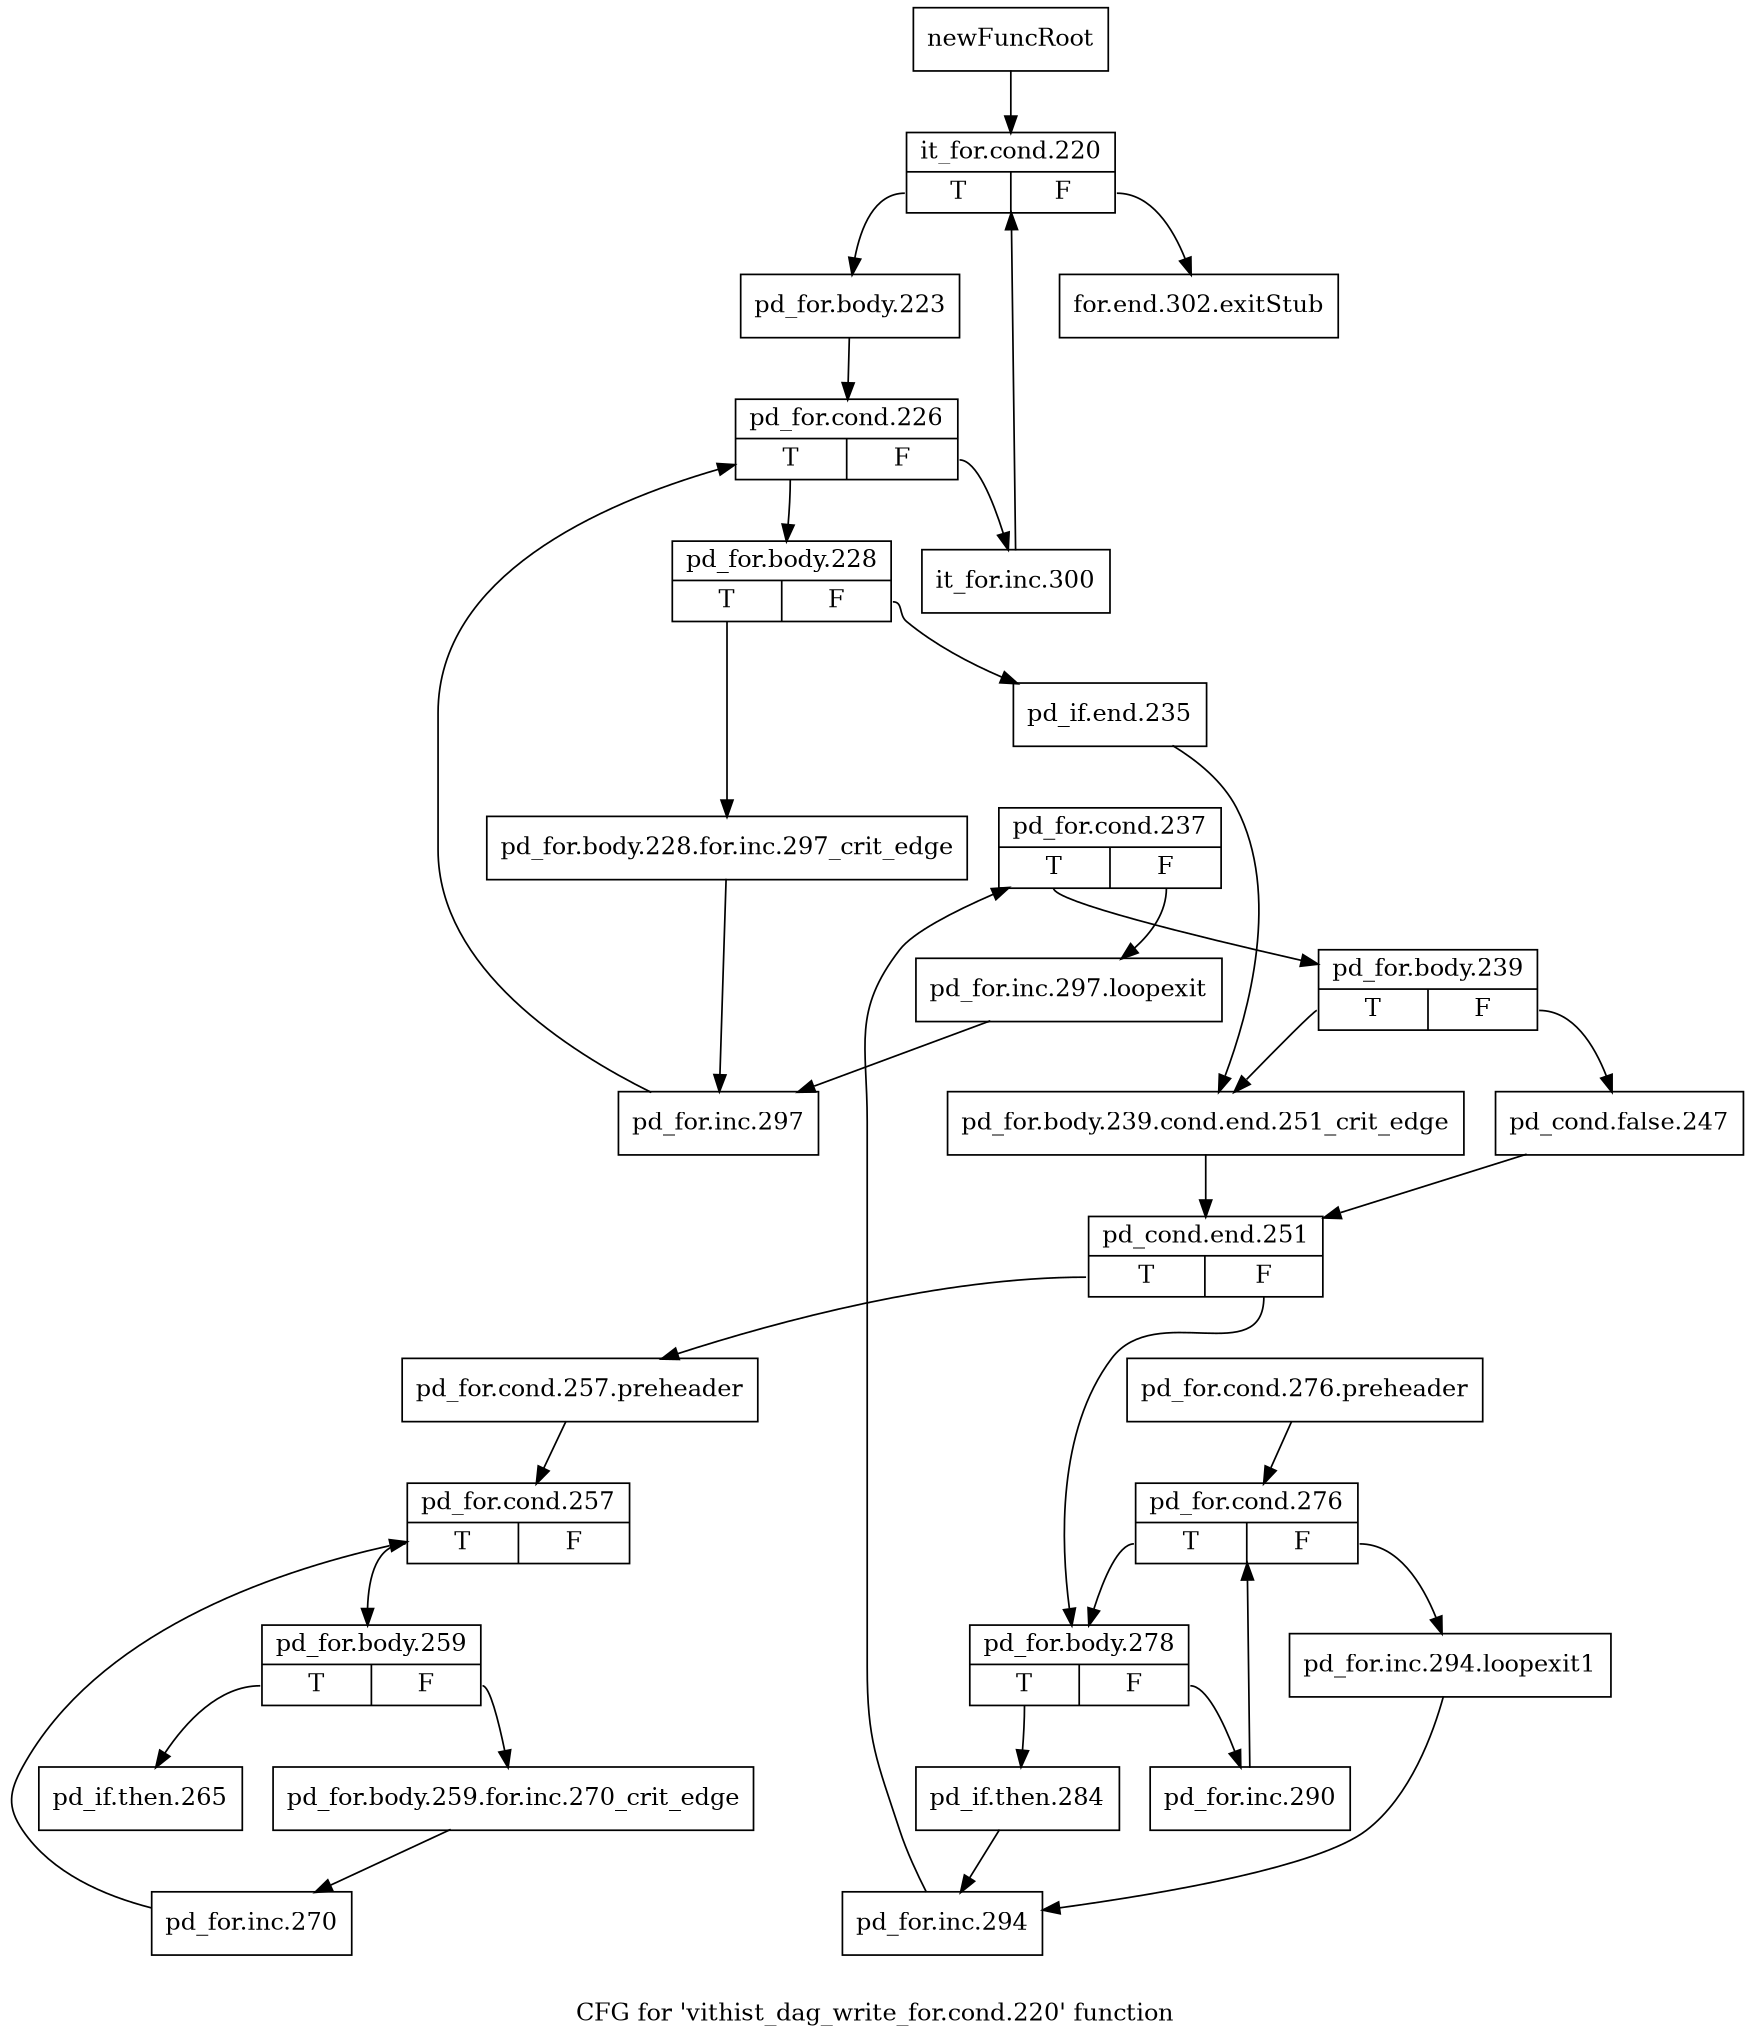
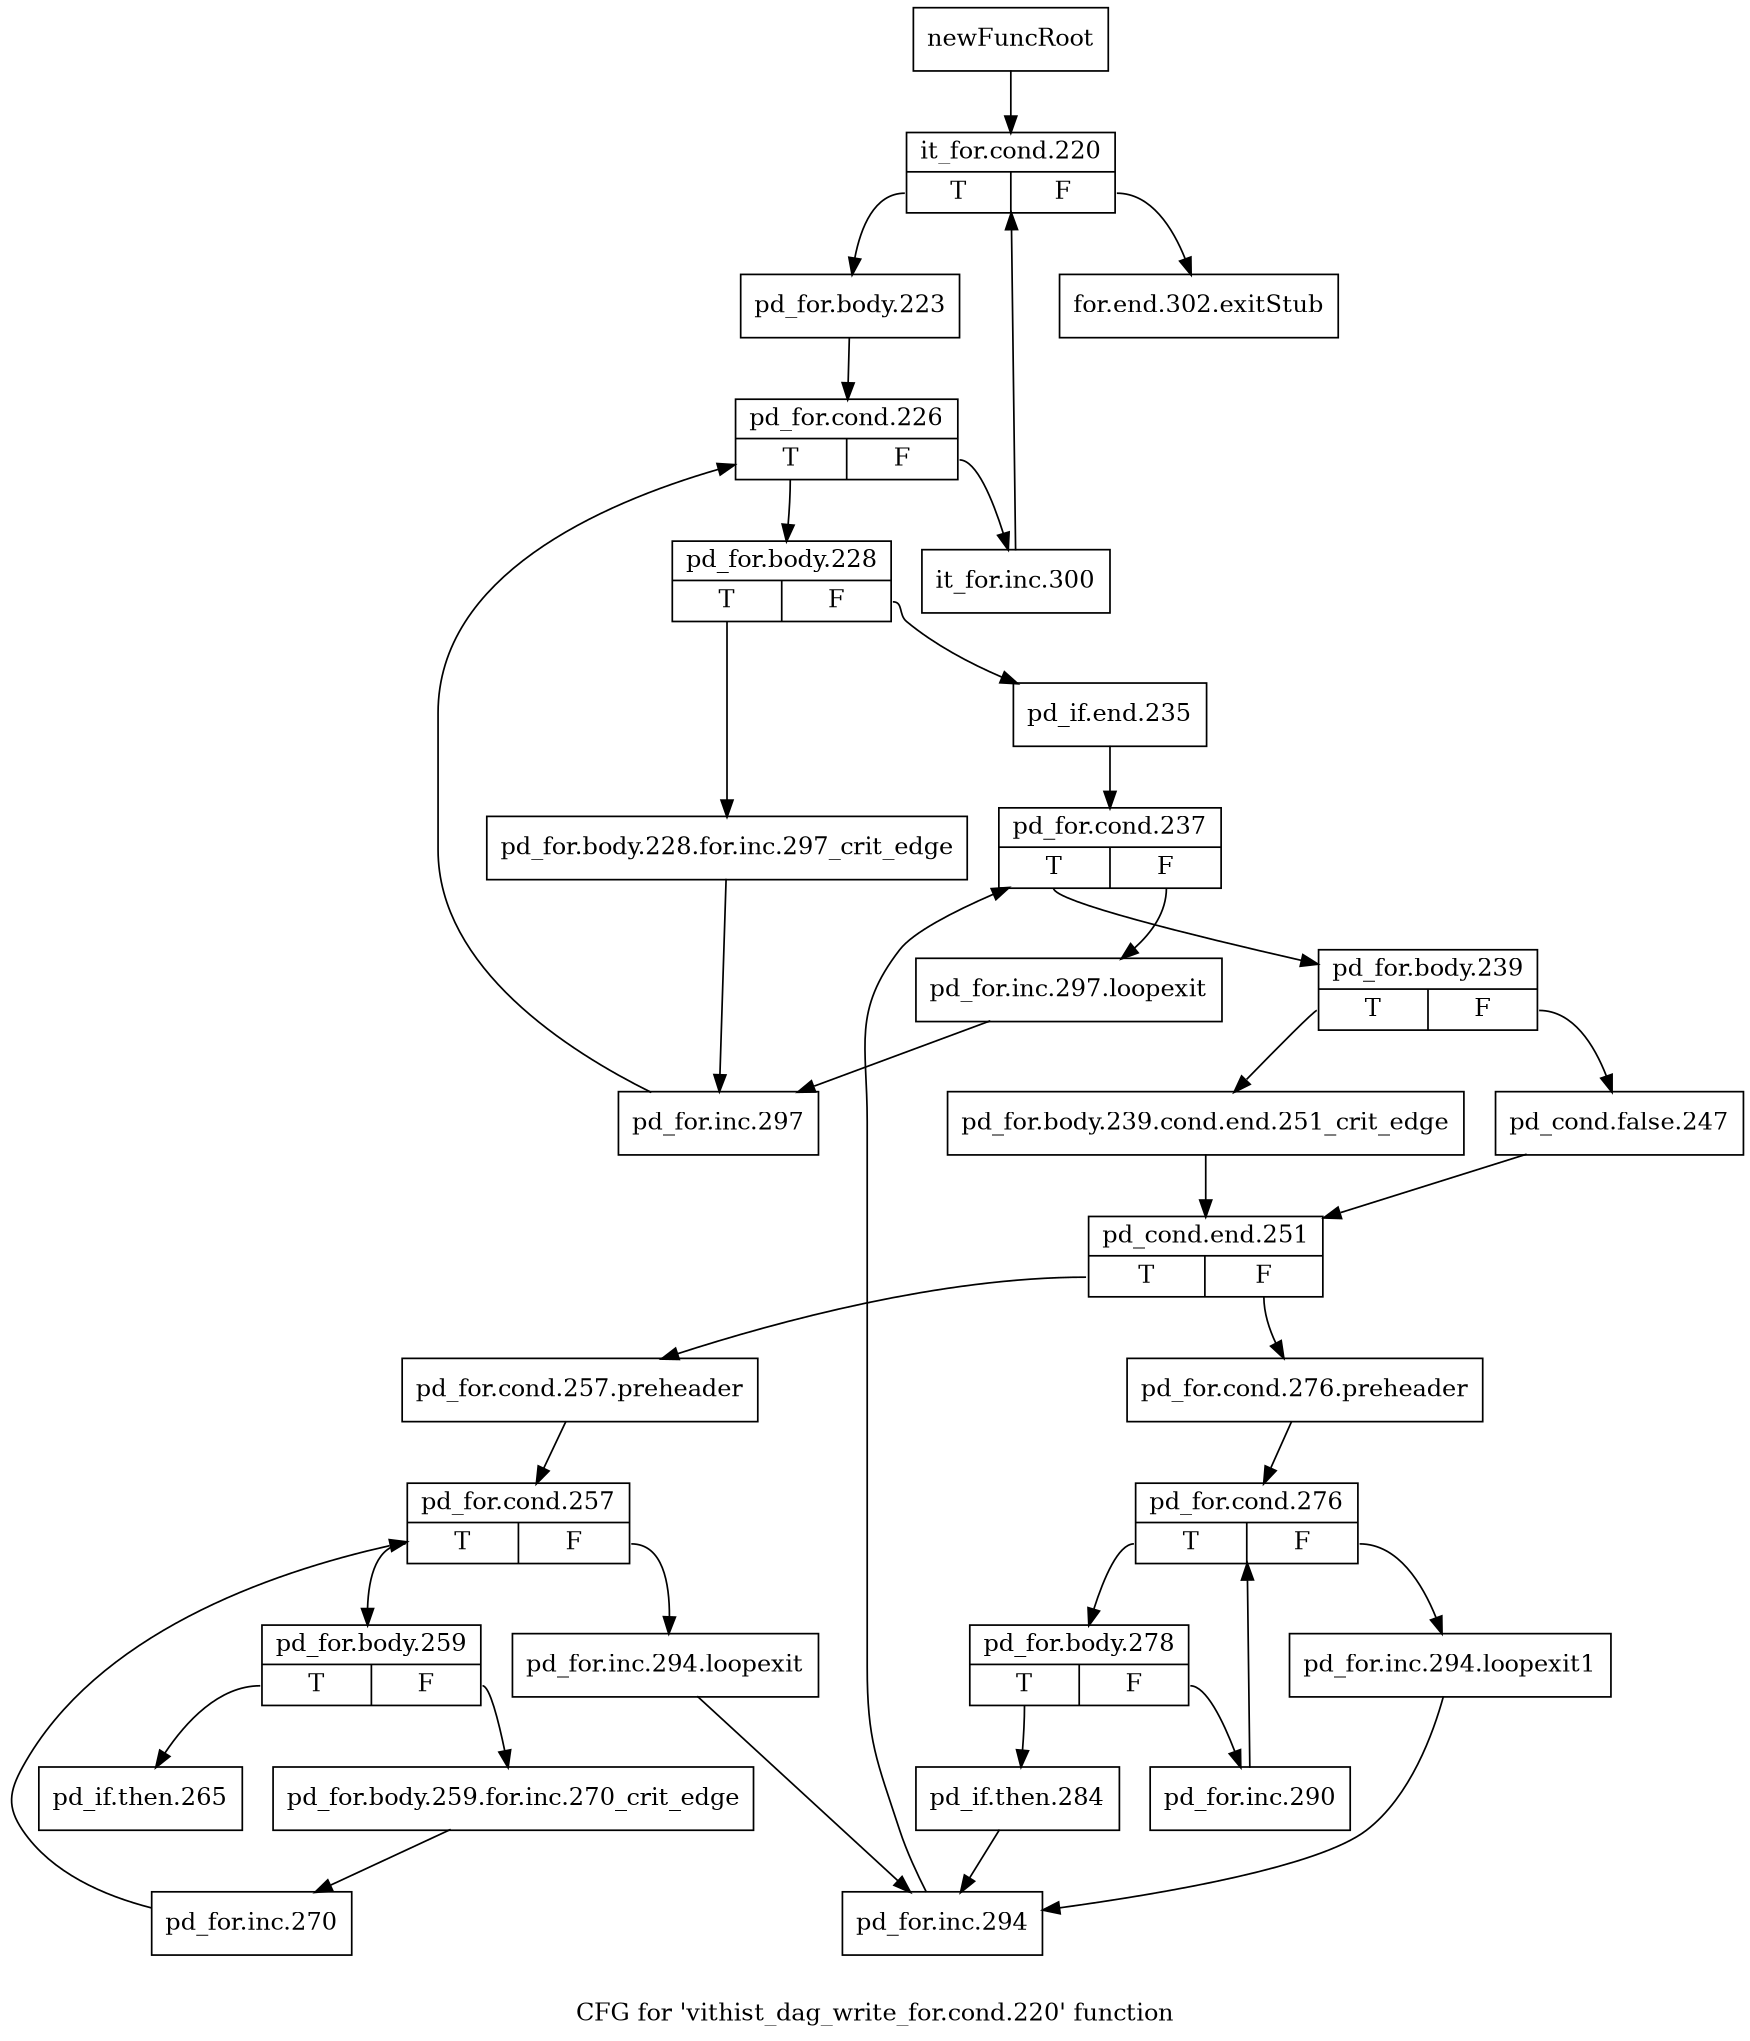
edge "pd_if.end.235" -> "pd_for.body.239.cond.end.251_crit_edge": now "pd_if.end.235" -> "pd_for.cond.237"
edge "pd_cond.end.251" -> "pd_for.body.278": now "pd_cond.end.251" -> "pd_for.cond.276.preheader"
node "pd_for.inc.294.loopexit": added
